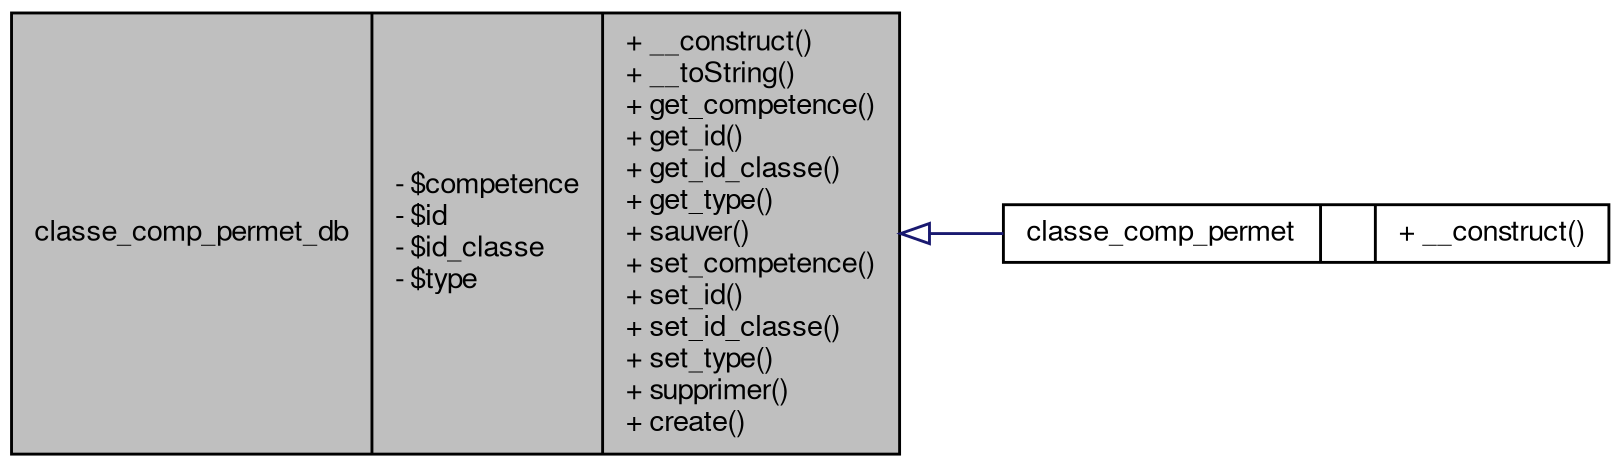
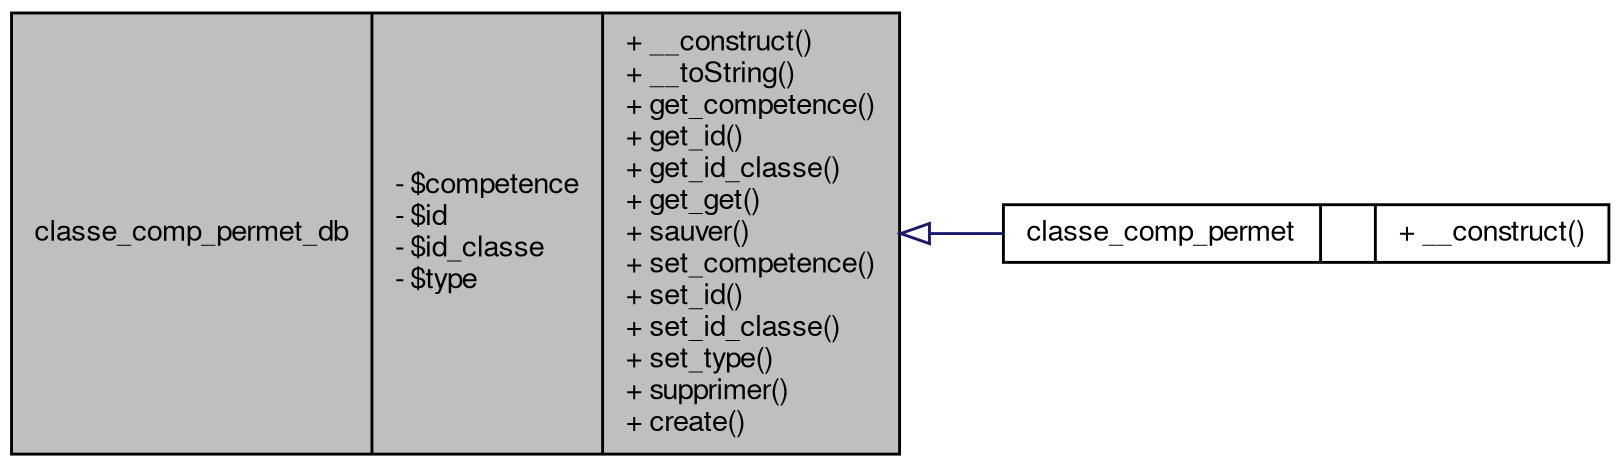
node "classe_comp_permet_db": text "+ get_type()" -> "+ get_get()"
